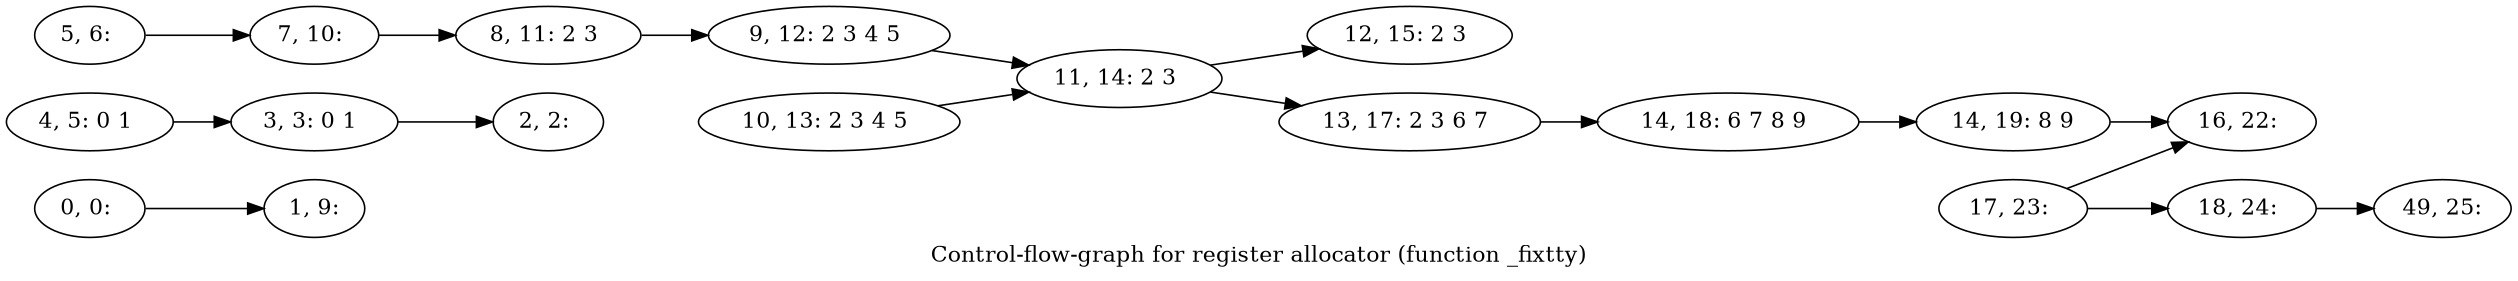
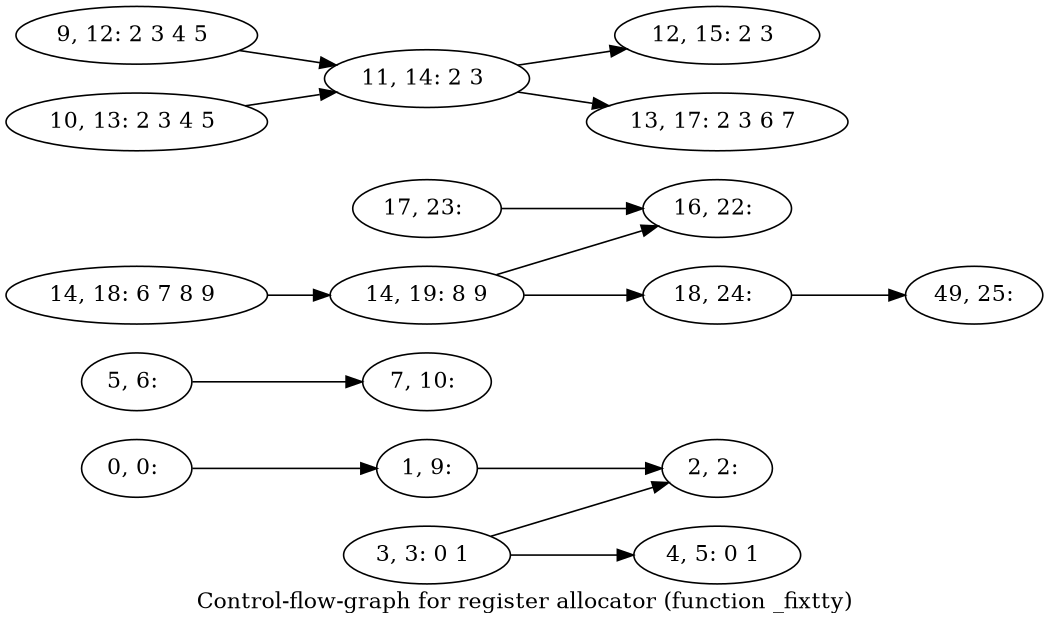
node "8, 11: 2 3": removed
edge "4, 5: 0 1" -> "3, 3: 0 1": reversed
edge "13, 17: 2 3 6 7" -> "14, 18: 6 7 8 9": removed
edge "17, 23:" -> "18, 24:": now "14, 19: 8 9" -> "18, 24:"
edge "1, 9:" -> "2, 2:": added
